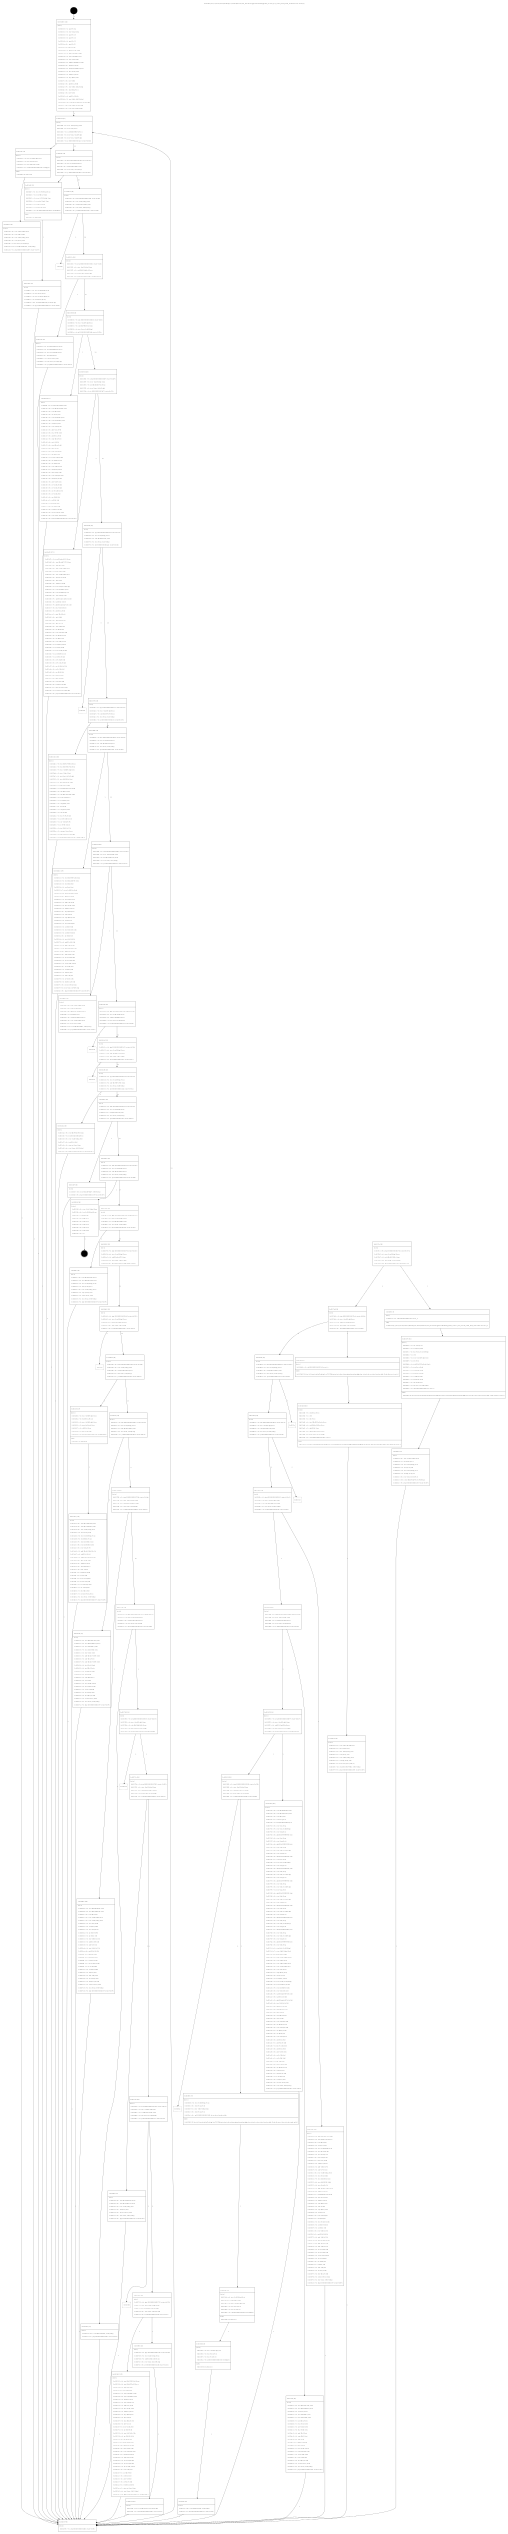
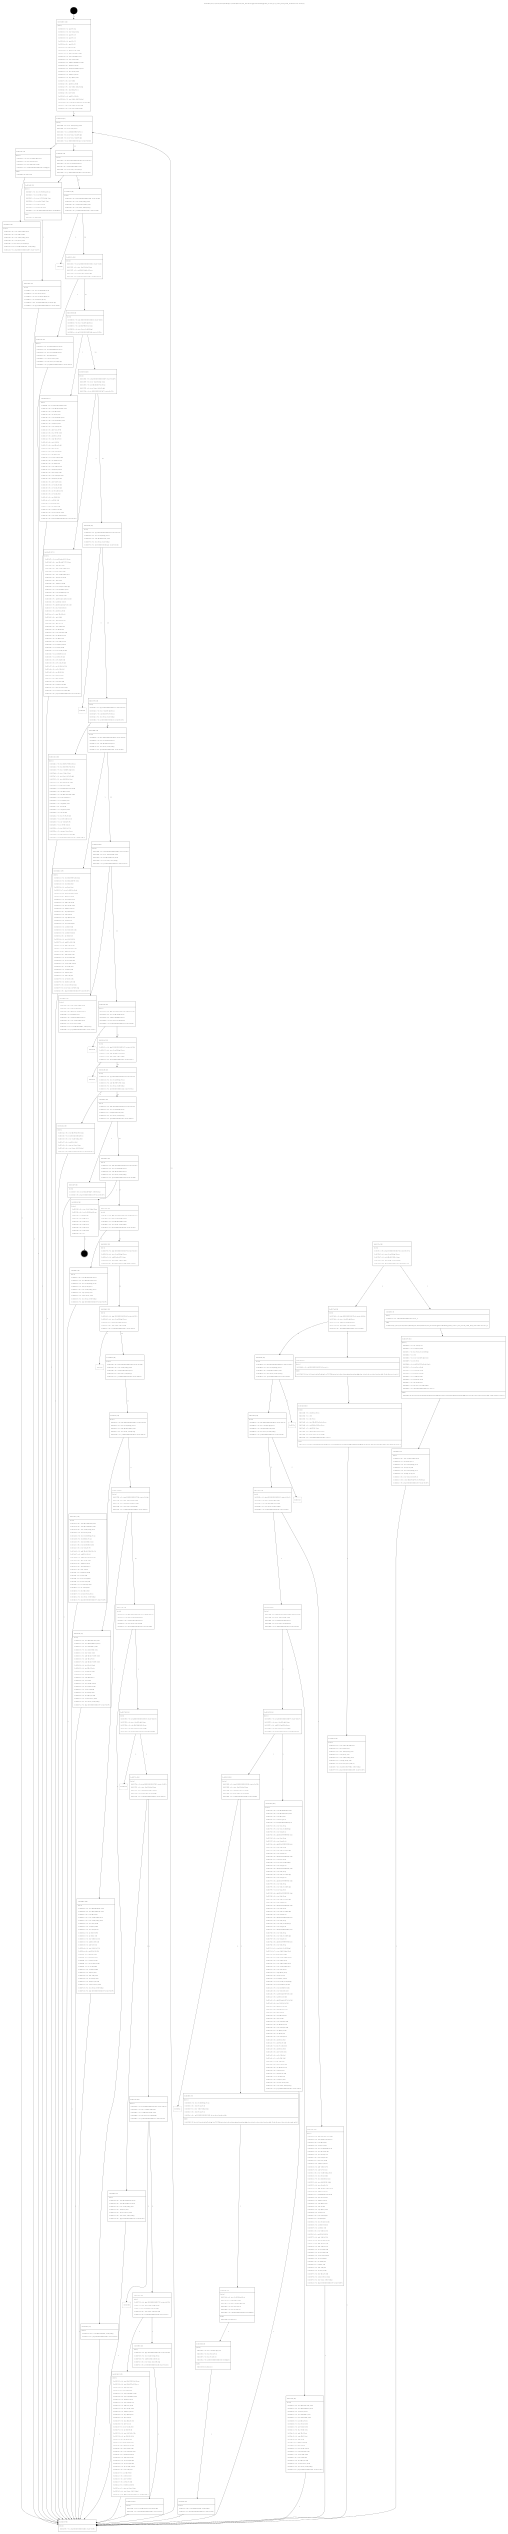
node "0x401c86 [29]": removed
